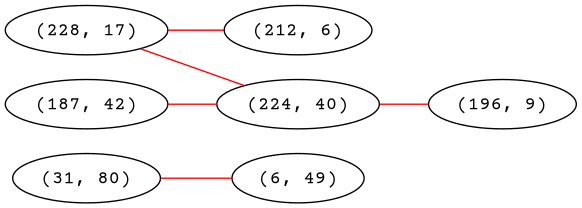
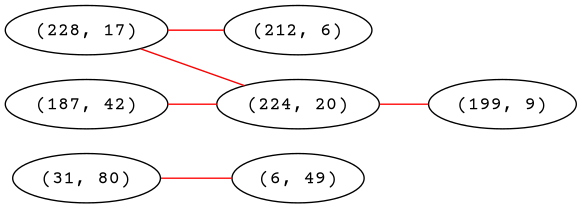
node "(224, 40)": label "(224, 40)" -> "(224, 20)"
node "(196, 9)": label "(196, 9)" -> "(199, 9)"
